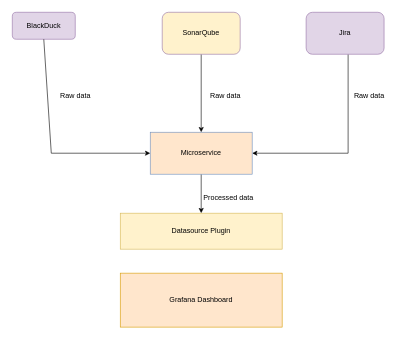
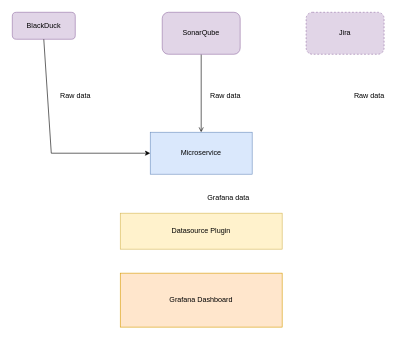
node "SonarQube": fillcolor #fff2cc -> #e1d5e7
node "Jira": style solid -> dashed
edge "SonarQube" -> "Microservice": arrowhead classic -> open
node "Microservice": fillcolor #ffe6cc -> #dae8fc
edge "Jira" -> "Microservice": removed
node "Processed data": label "Processed data" -> "Grafana data"
edge "Microservice" -> "Datasource Plugin": removed
